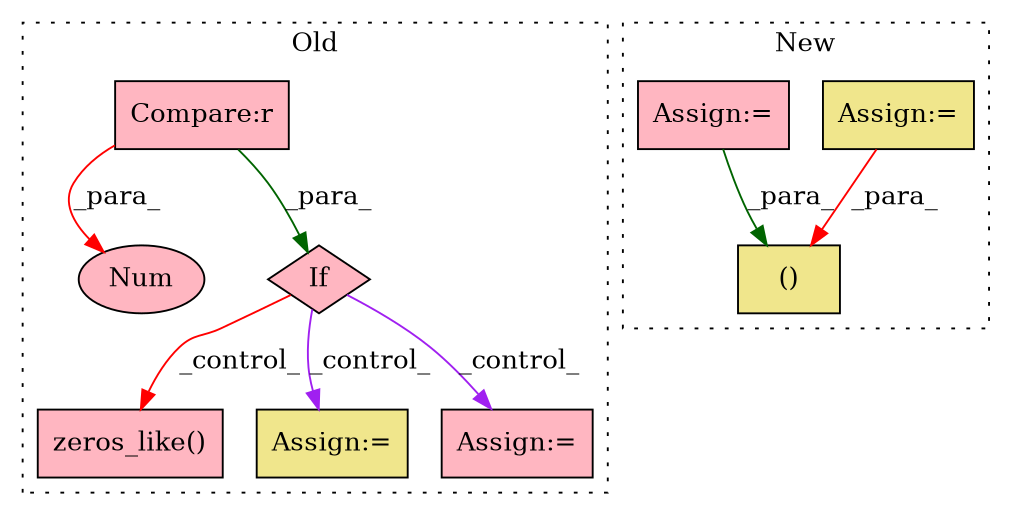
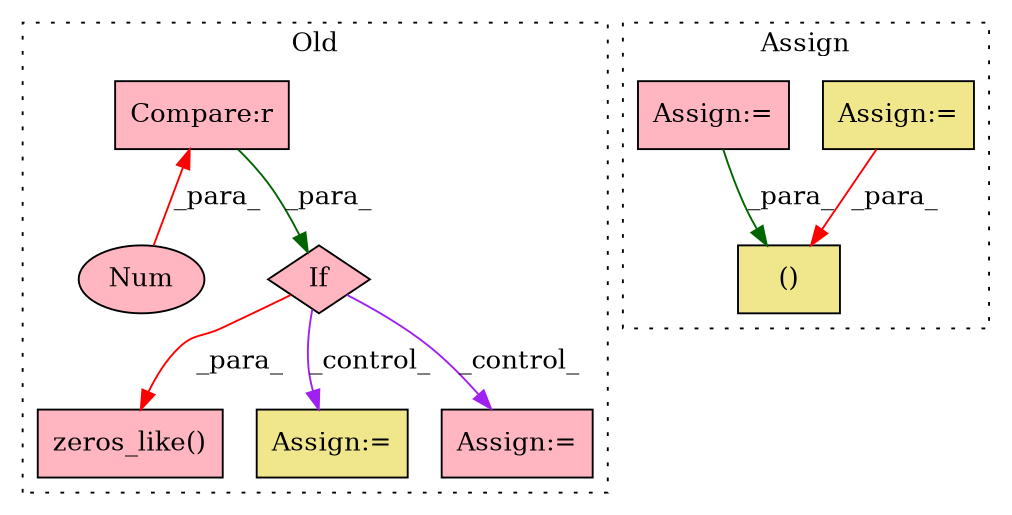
cluster "New": label "New" -> "Assign"
edge "Compare:r" -> "Num": reversed
edge "If" -> "zeros_like()": label "_control_" -> "_para_"
